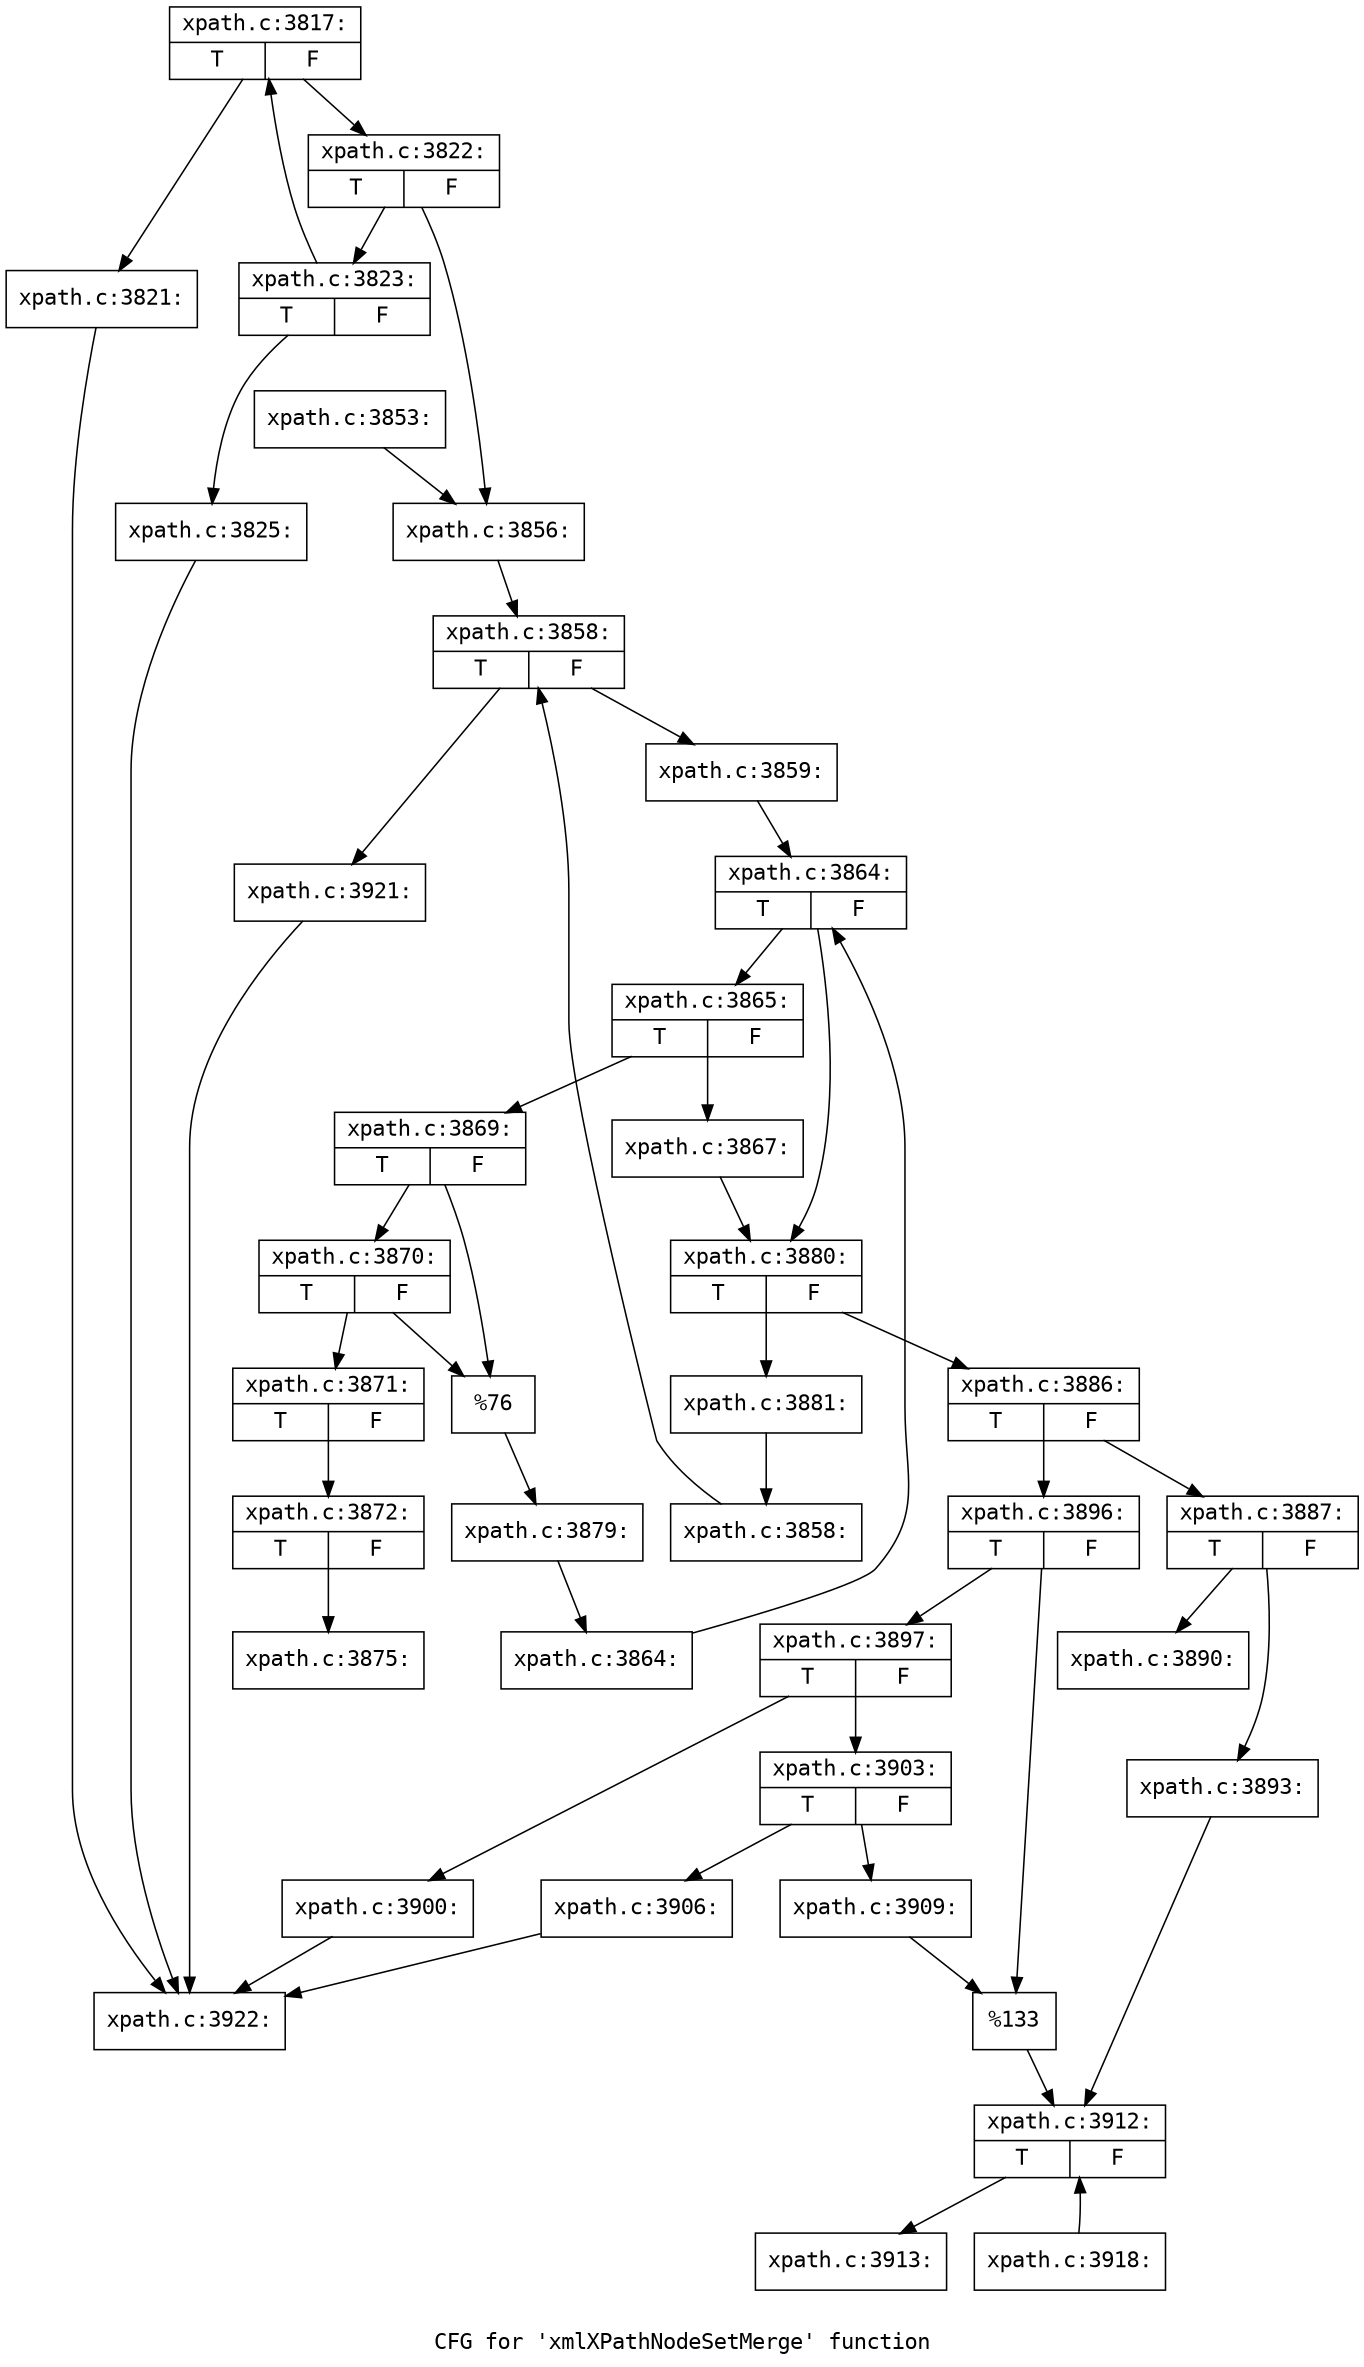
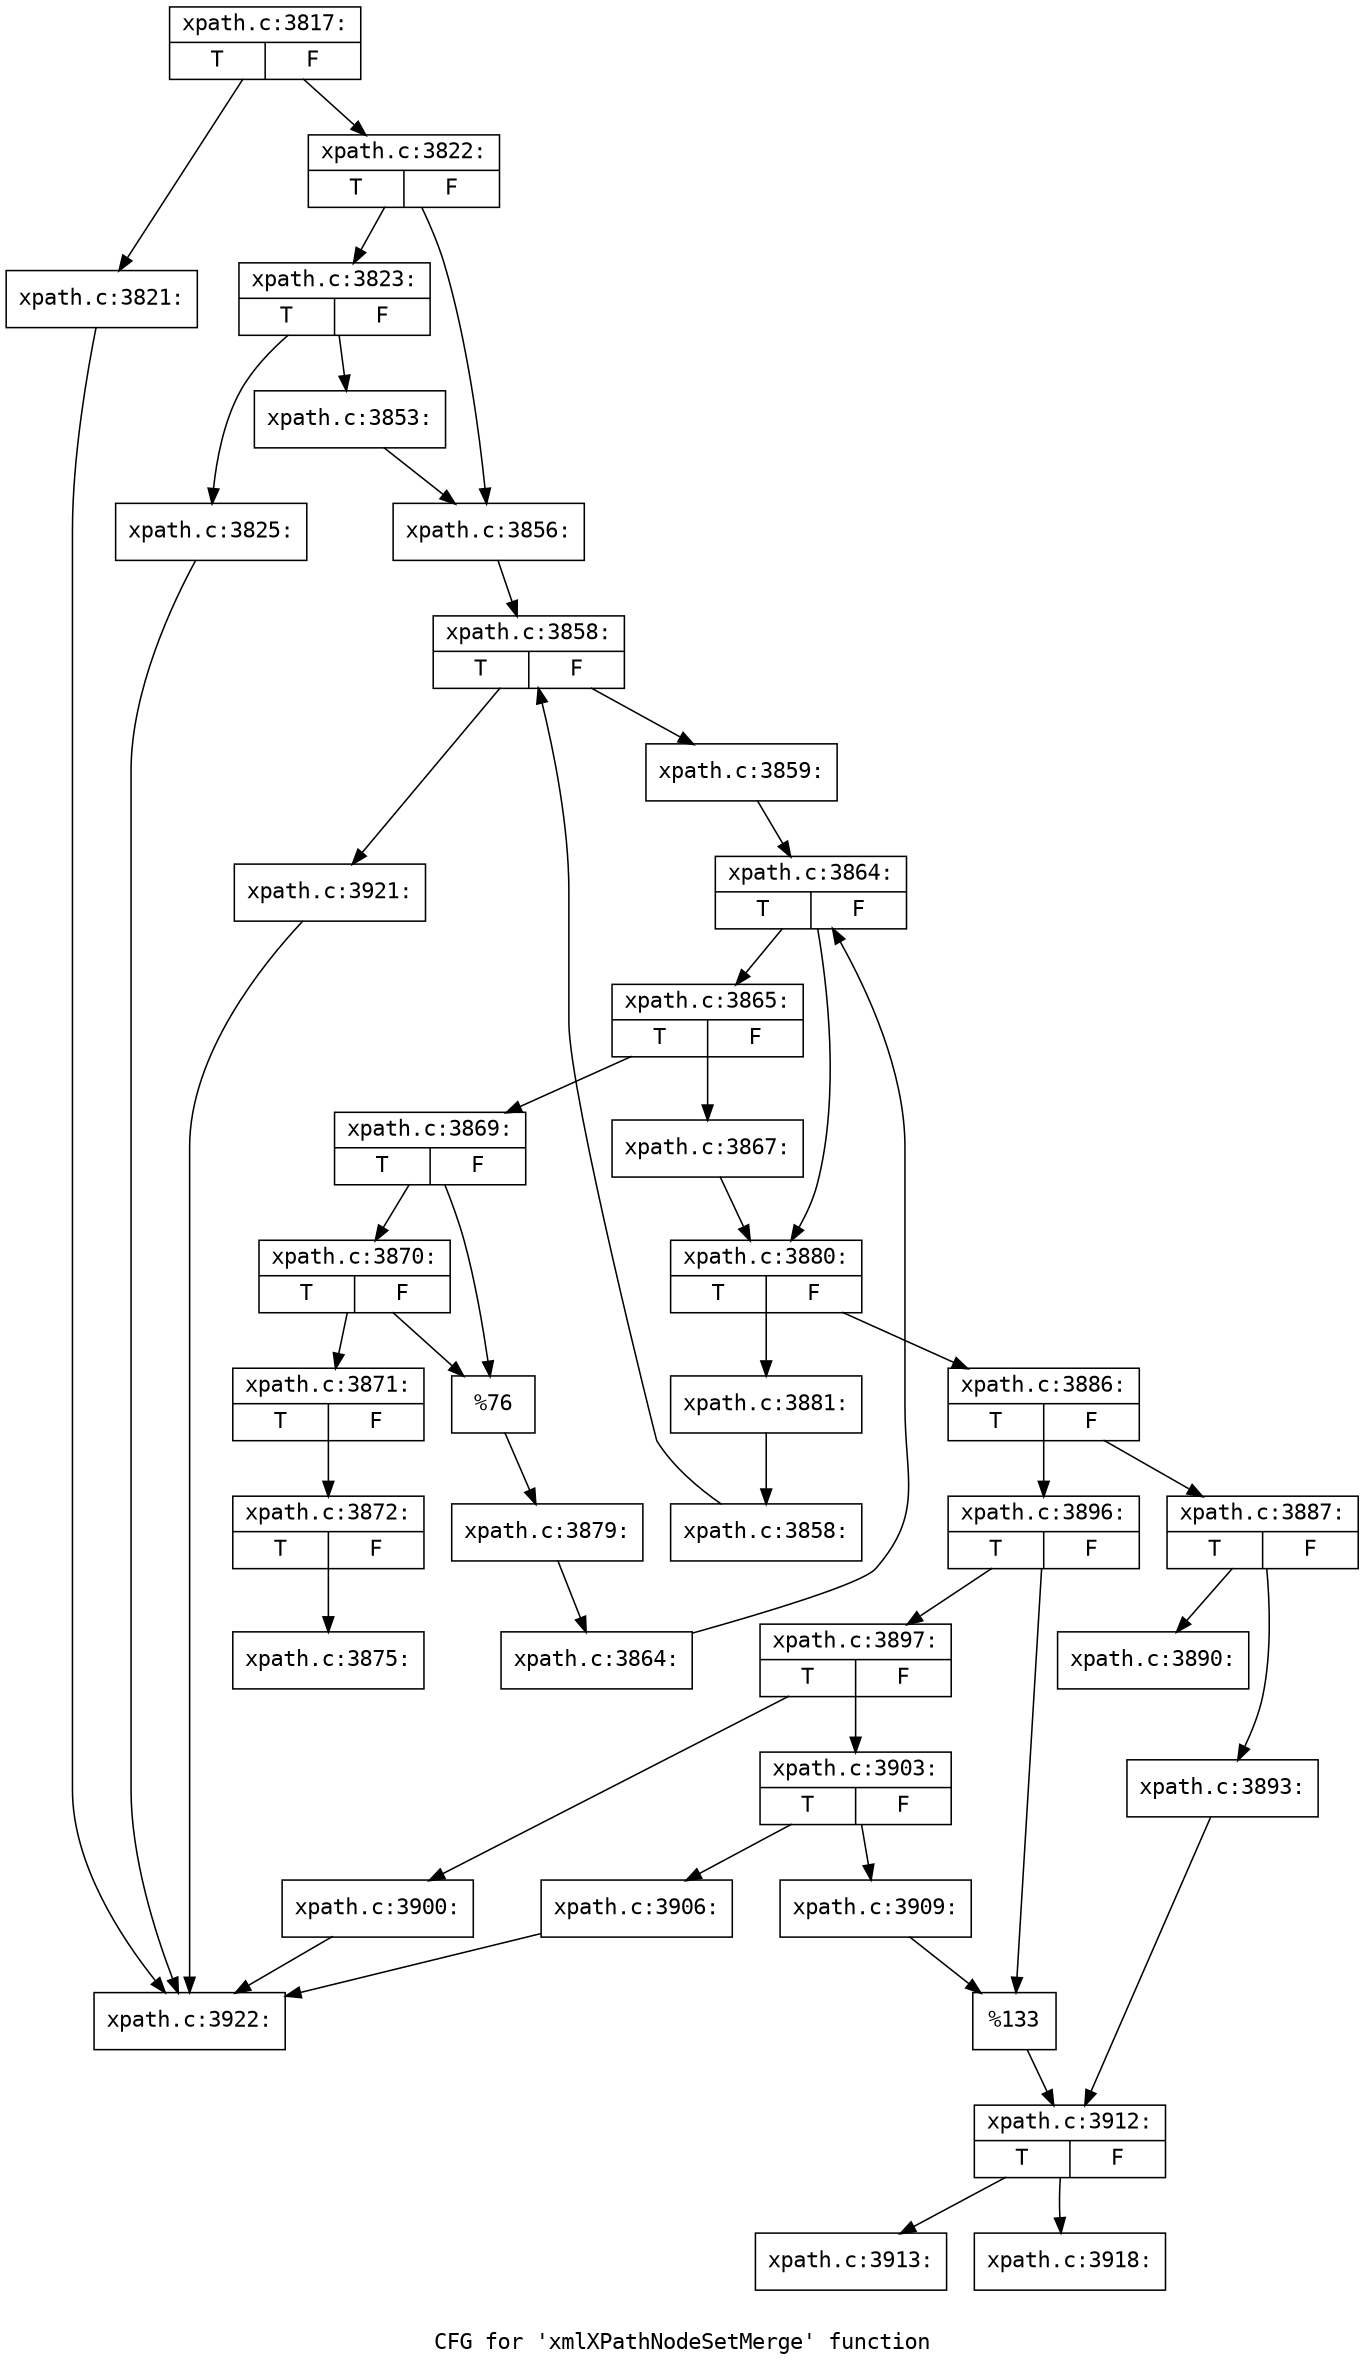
edge "xpath.c:3823:" -> "xpath.c:3817:": now "xpath.c:3823:" -> "xpath.c:3853:"
edge "xpath.c:3918:" -> "xpath.c:3912:": reversed
